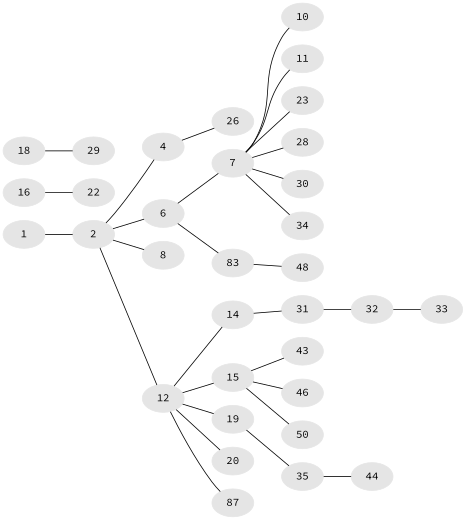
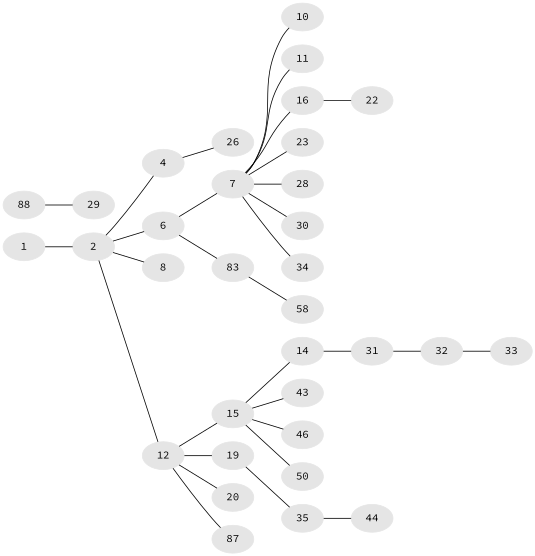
edge "16" -- "7": added
node "18": label "18" -> "88"
node "48": label "48" -> "58"
edge "14" -- "12": now "14" -- "15"
